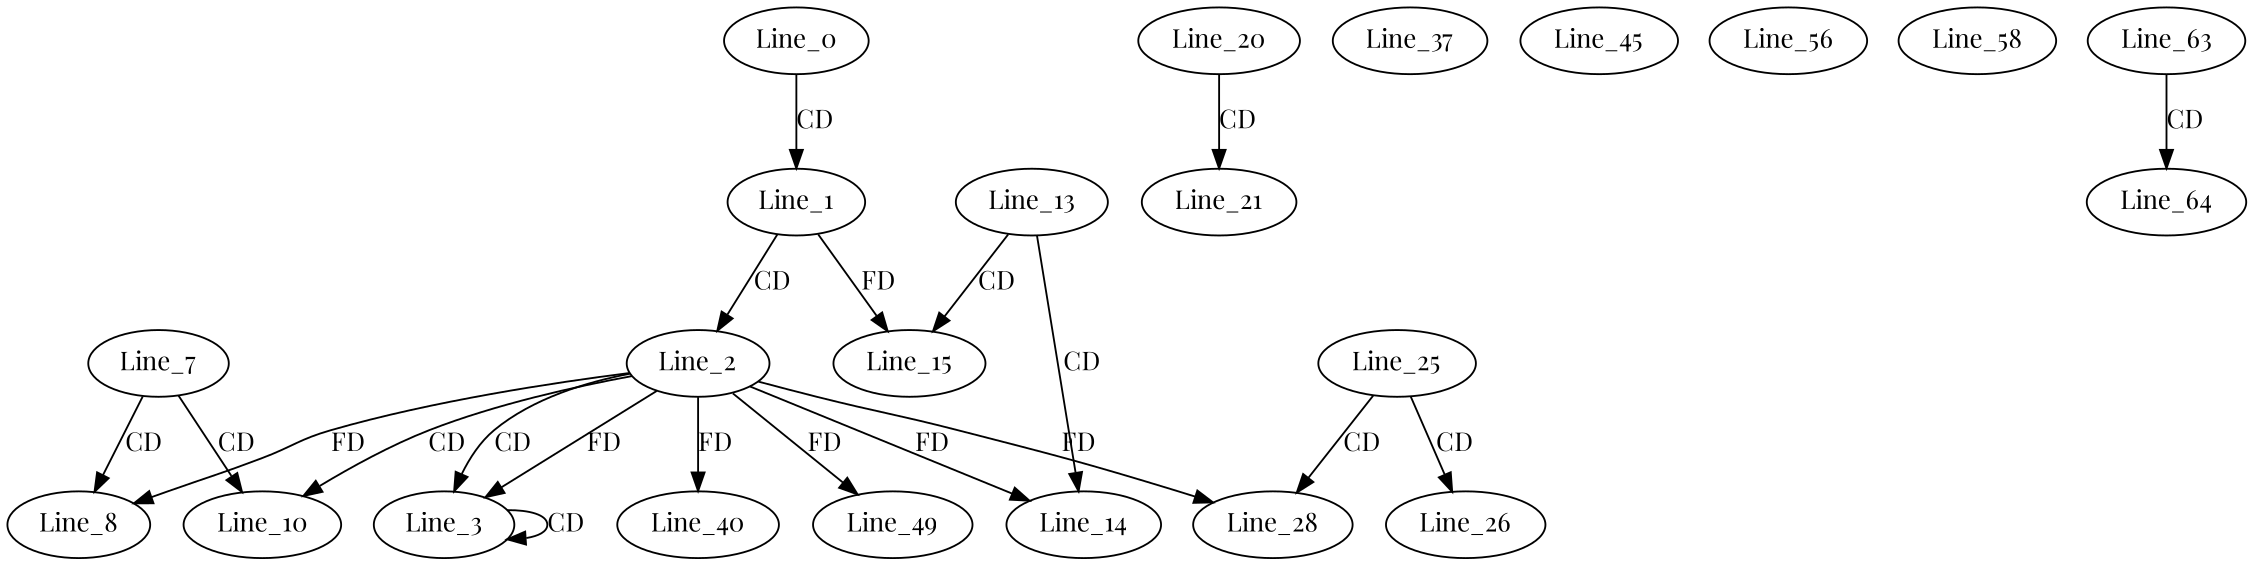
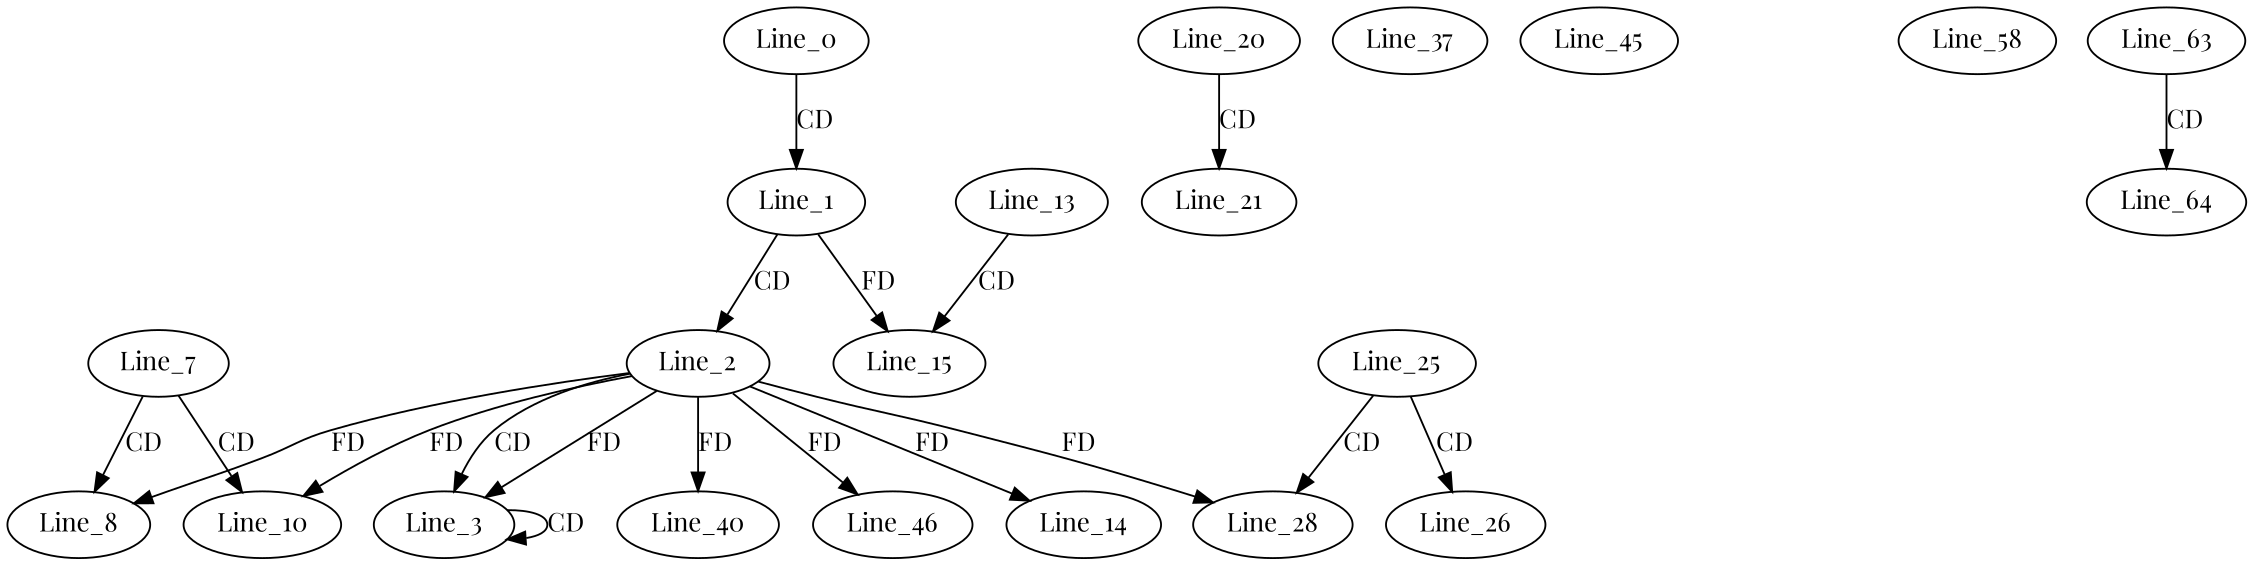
node "Line_56": removed
edge "Line_13" -> "Line_14": removed, label "CD"
edge "Line_2" -> "Line_10": label "CD" -> "FD"
node "Line_49": label "Line_49" -> "Line_46"
